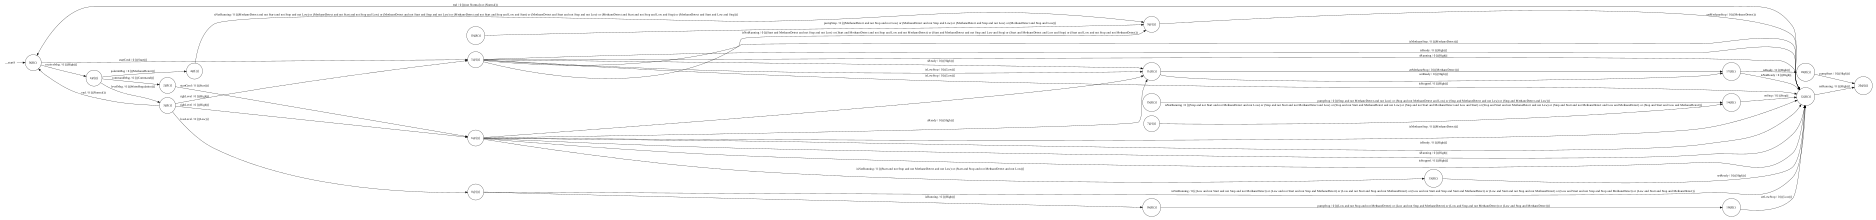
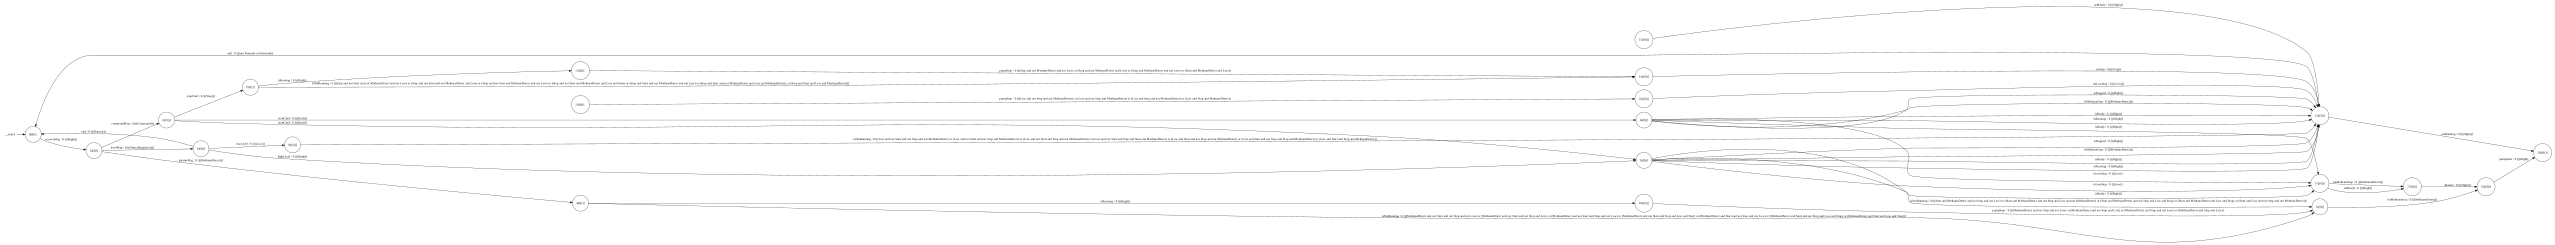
edge "9@[()]" -> "12@[()]": now "9@[()]" -> "19@[()]"
edge "0@[()]" -> "5@[()]": now "2@[()]" -> "5@[()]"
edge "7@[()]" -> "15@[()]": added, label "isRunning / 0 [((High))]"
edge "17@[()]" -> "12@[()]": removed, label "isNotReady / 0 [((High))]"
edge "2@[()]" -> "7@[()]": added, label "stopCmd / 0 [((Stop))]"
edge "3@[()]" -> "6@[()]": removed, label "highLevel / 0 [((High))]"
edge "6@[()]" -> "13@[()]": removed, label "isNotRunning / 0 [((Start and not Stop and not MethaneDetect and not Low) or (Start and Stop and not MethaneDetect and not Low))]"
edge "8@[()]" -> "16@[()]": removed, label "isRunning / 0 [((High))]"
edge "4@[()]" -> "10@[()]": added, label "isRunning / 0 [((High))]"
